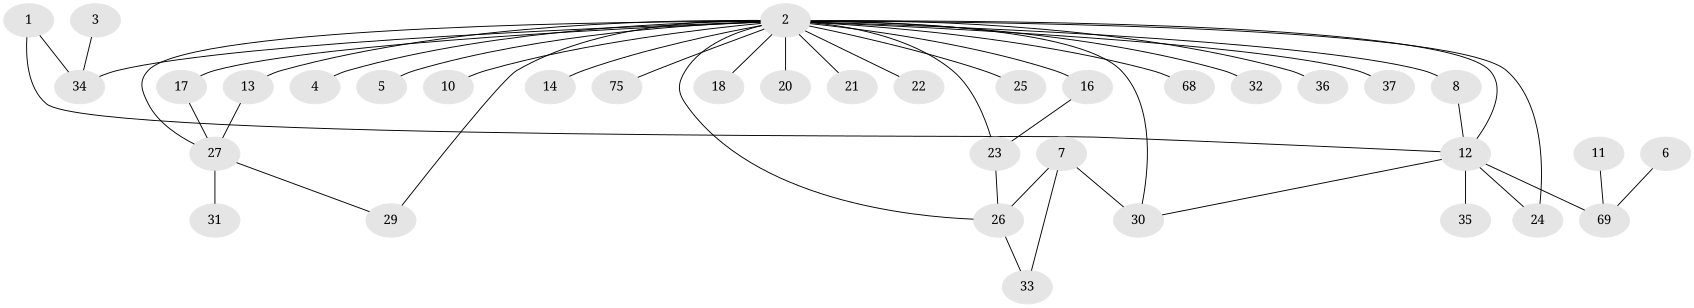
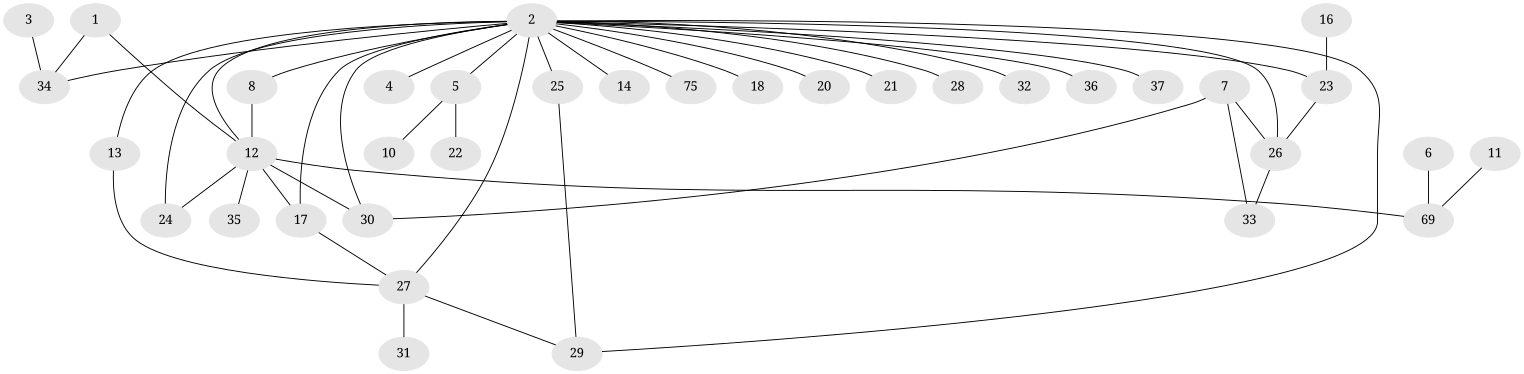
edge "2" -- "10": now "5" -- "10"
edge "2" -- "16": removed
edge "2" -- "22": now "5" -- "22"
node "68": label "68" -> "28"
edge "12" -- "17": added
edge "25" -- "29": added
